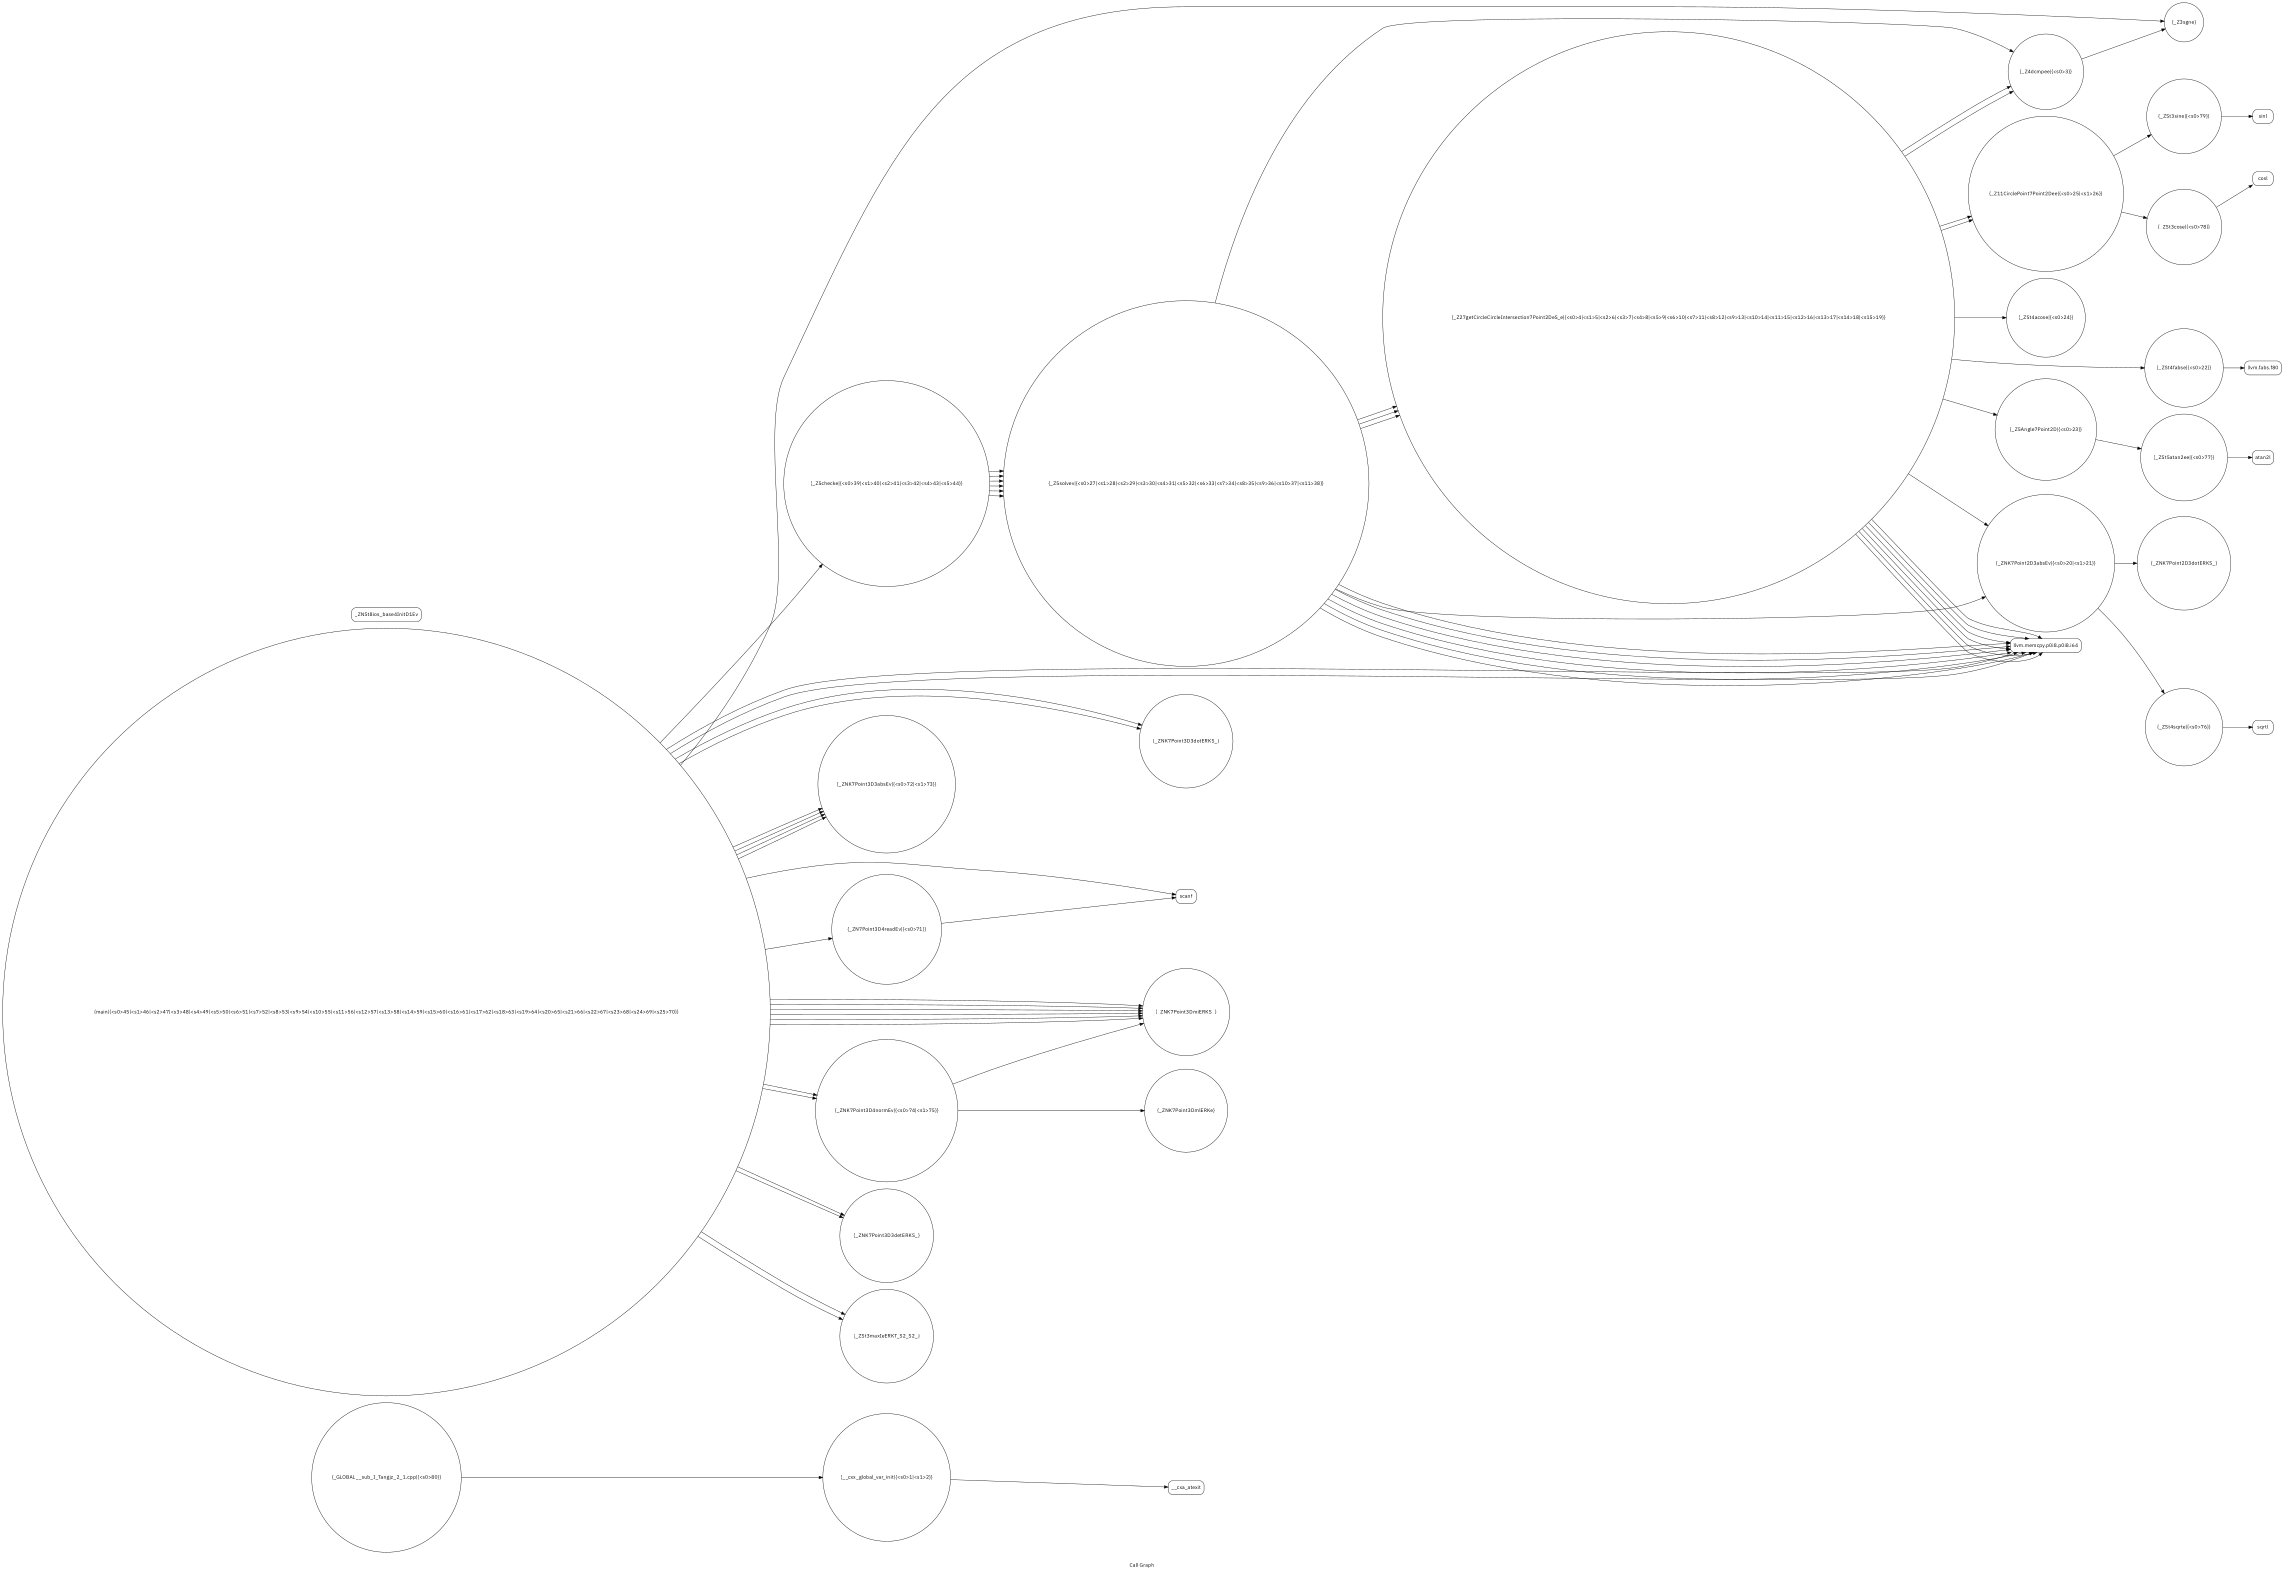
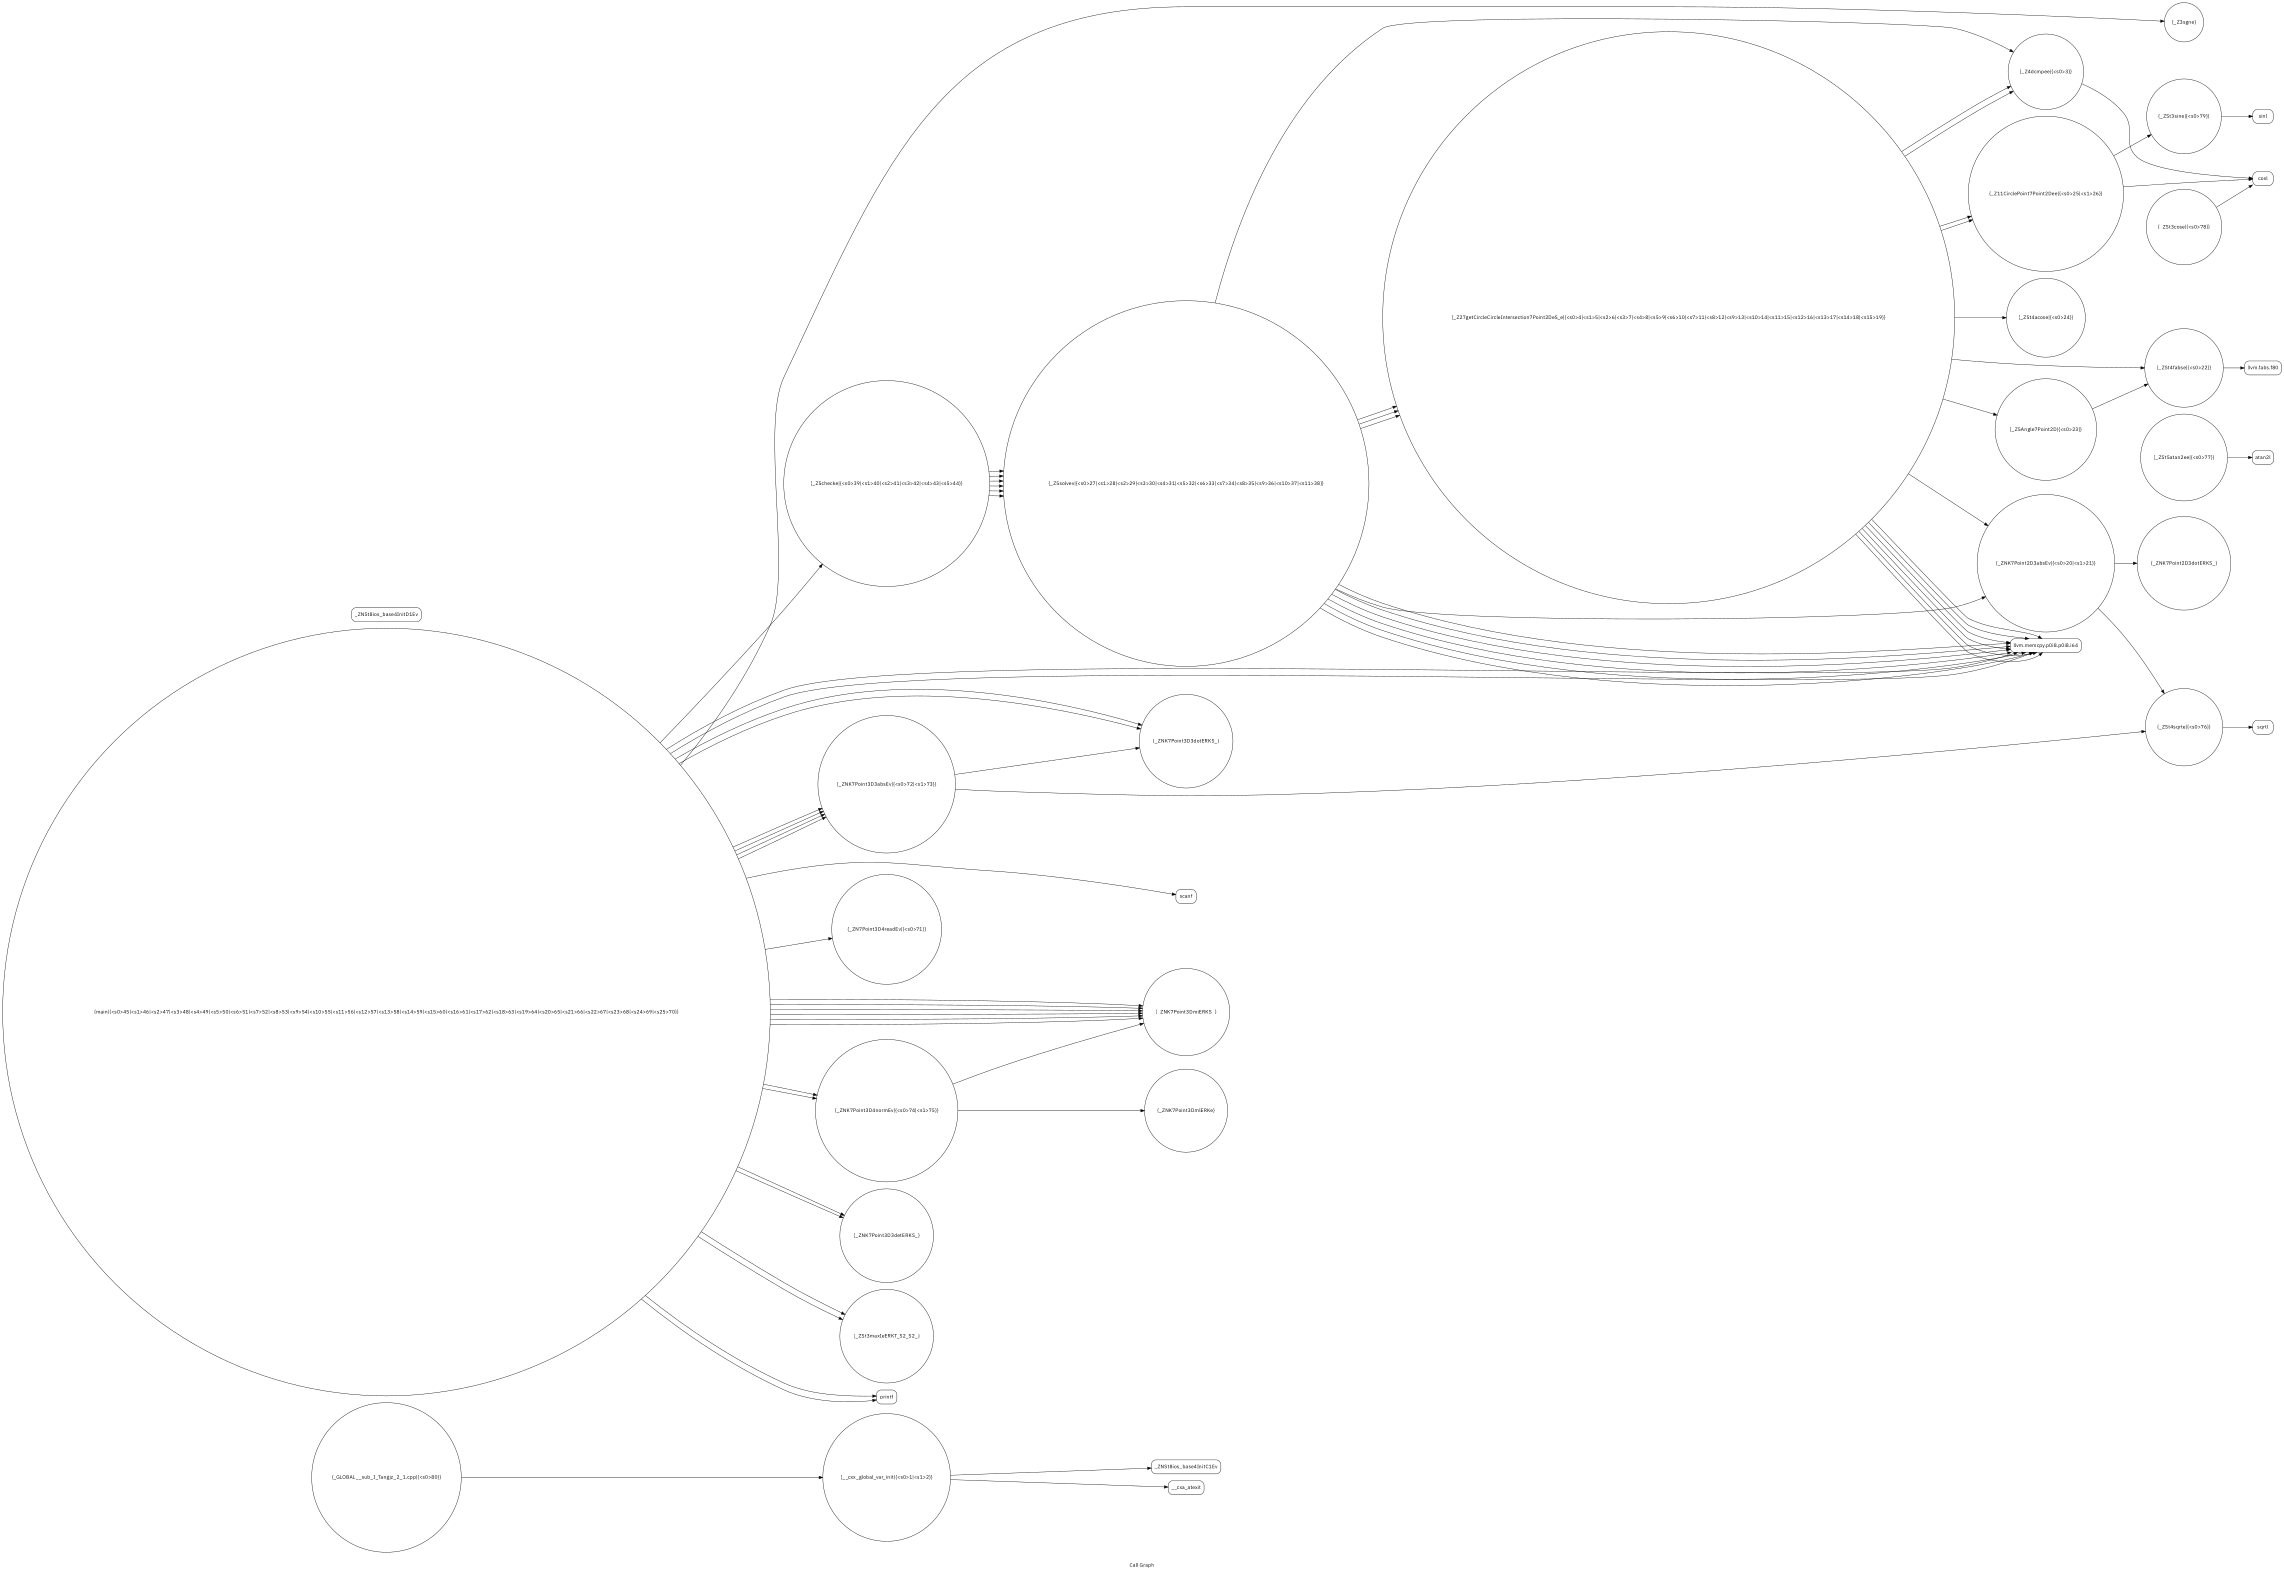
edge "{_Z4dcmpee|{<s0>3}}" -> "{_Z3sgne}": now "{_Z4dcmpee|{<s0>3}}" -> "cosl"
edge "{_Z11CirclePoint7Point2Dee|{<s0>25|<s1>26}}" -> "{_ZSt3cose|{<s0>78}}": now "{_Z11CirclePoint7Point2Dee|{<s0>25|<s1>26}}" -> "cosl"
edge "{_Z5Angle7Point2D|{<s0>23}}" -> "{_ZSt5atan2ee|{<s0>77}}": now "{_Z5Angle7Point2D|{<s0>23}}" -> "{_ZSt4fabse|{<s0>22}}"
edge "{_ZNK7Point3D3absEv|{<s0>72|<s1>73}}" -> "{_ZNK7Point3D3dotERKS_}": added
edge "{_ZNK7Point3D3absEv|{<s0>72|<s1>73}}" -> "{_ZSt4sqrte|{<s0>76}}": added
edge "{_ZN7Point3D4readEv|{<s0>71}}" -> "scanf": removed
node "printf": added
node "_ZNSt8ios_base4InitC1Ev": added
